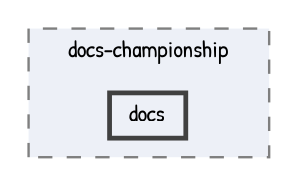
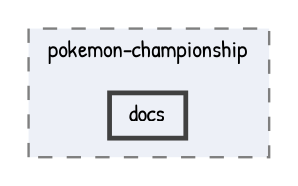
cluster "docs-championship": label "docs-championship" -> "pokemon-championship"
